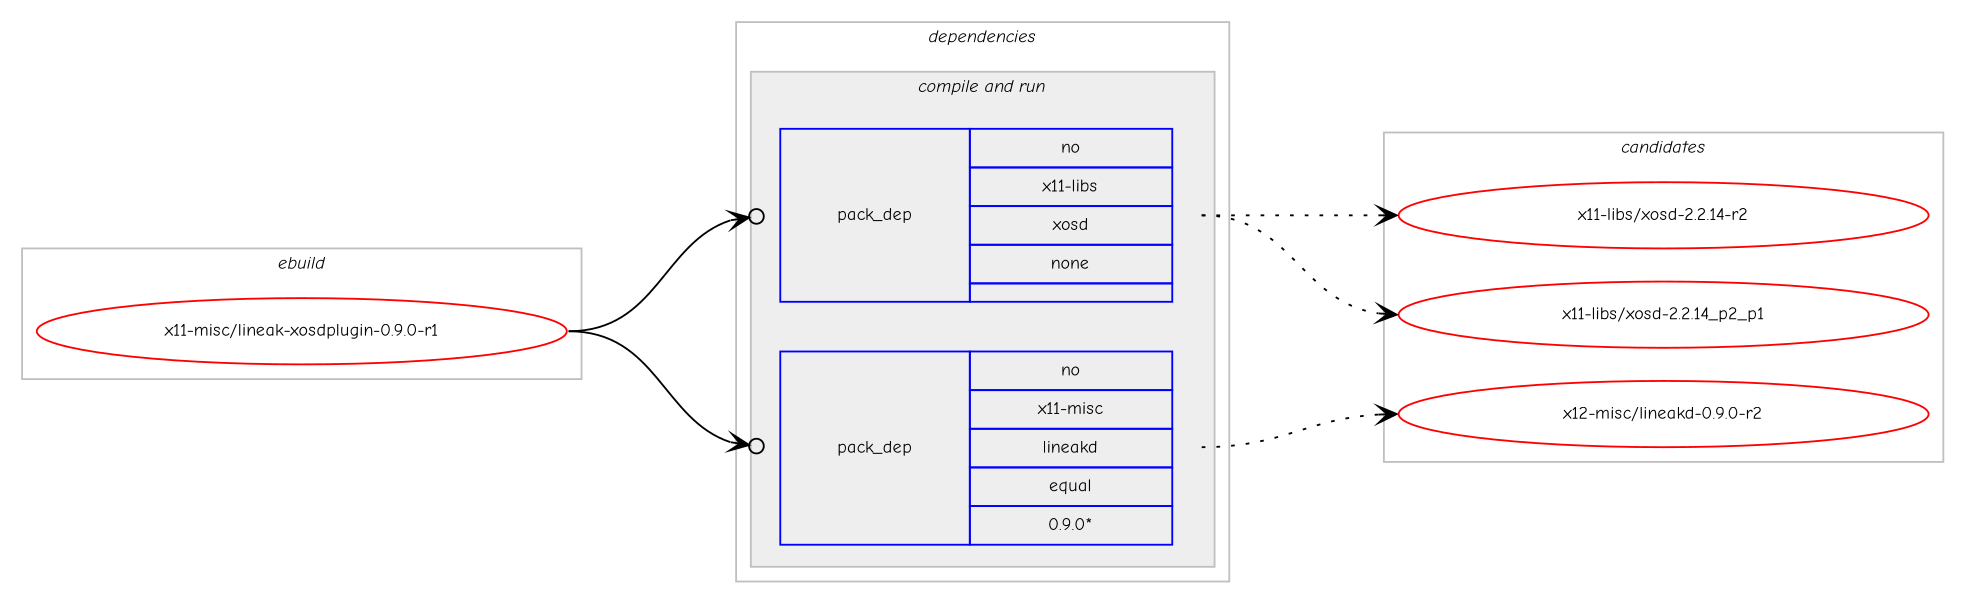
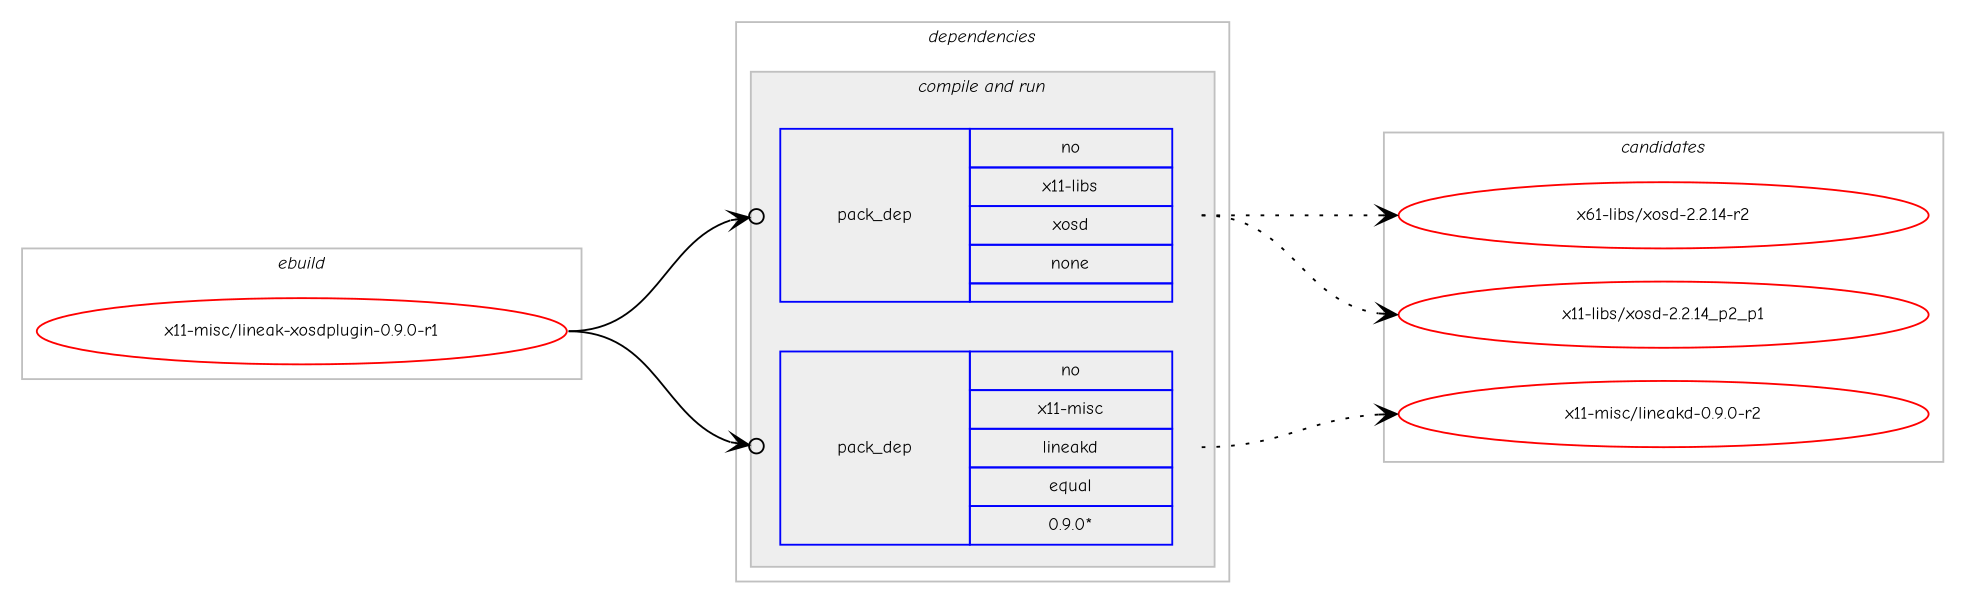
node "x11-libs/xosd-2.2.14-r2": label "x11-libs/xosd-2.2.14-r2" -> "x61-libs/xosd-2.2.14-r2"
node "x12-misc/lineakd-0.9.0-r2": label "x12-misc/lineakd-0.9.0-r2" -> "x11-misc/lineakd-0.9.0-r2"
